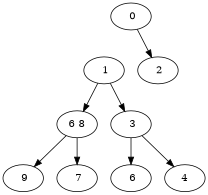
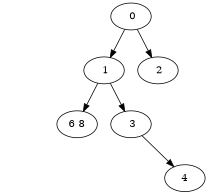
edge "0" -> "1": added
node "9": removed
node "7": removed
node "6": removed
